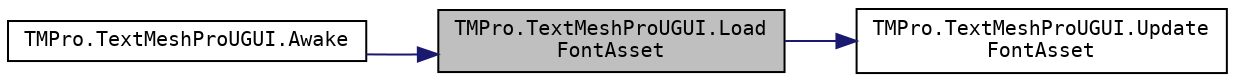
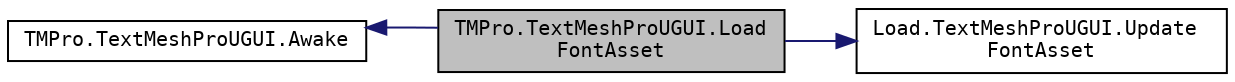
node "TMPro.TextMeshProUGUI.Update FontAsset": label "TMPro.TextMeshProUGUI.Update FontAsset" -> "Load.TextMeshProUGUI.Update FontAsset"
edge "TMPro.TextMeshProUGUI.Awake" -> "TMPro.TextMeshProUGUI.Load FontAsset": reversed
